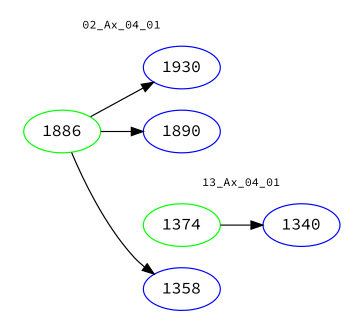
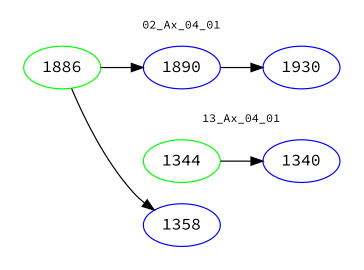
edge "1886" -> "1930": now "1890" -> "1930"
node "1374": label "1374" -> "1344"
